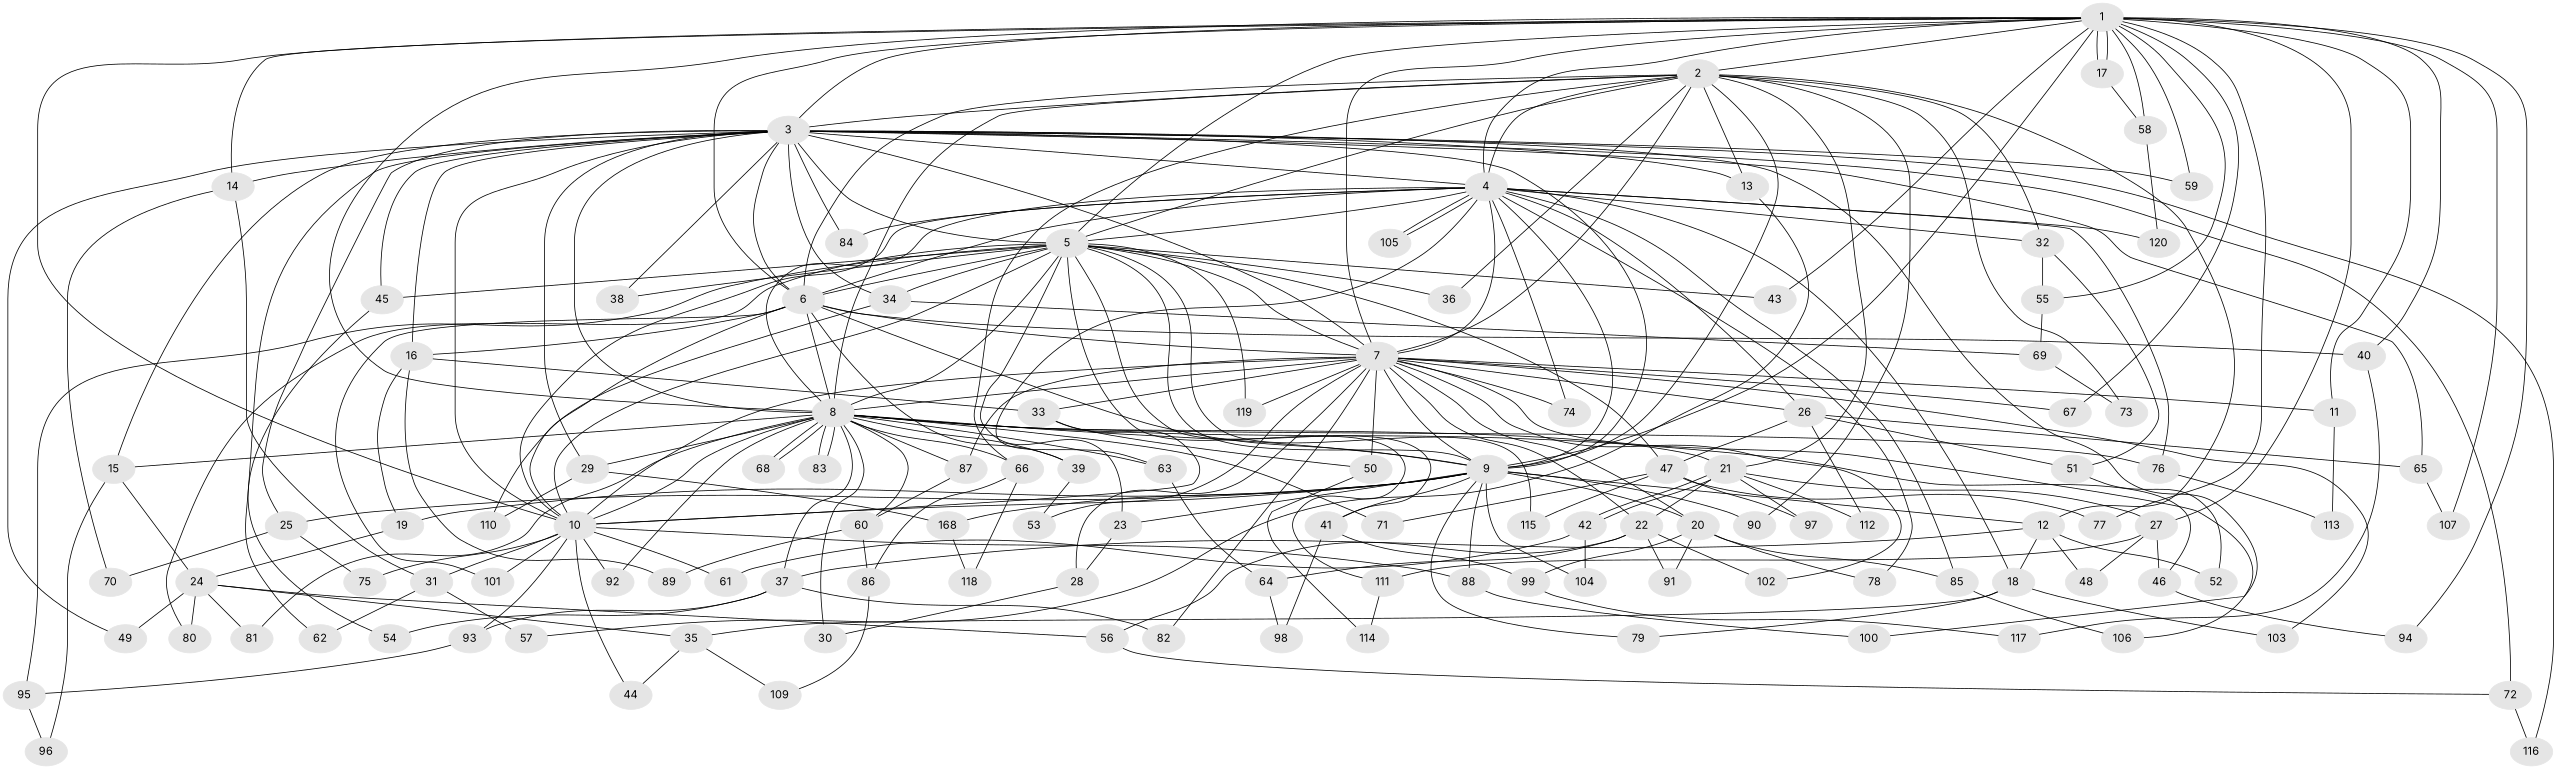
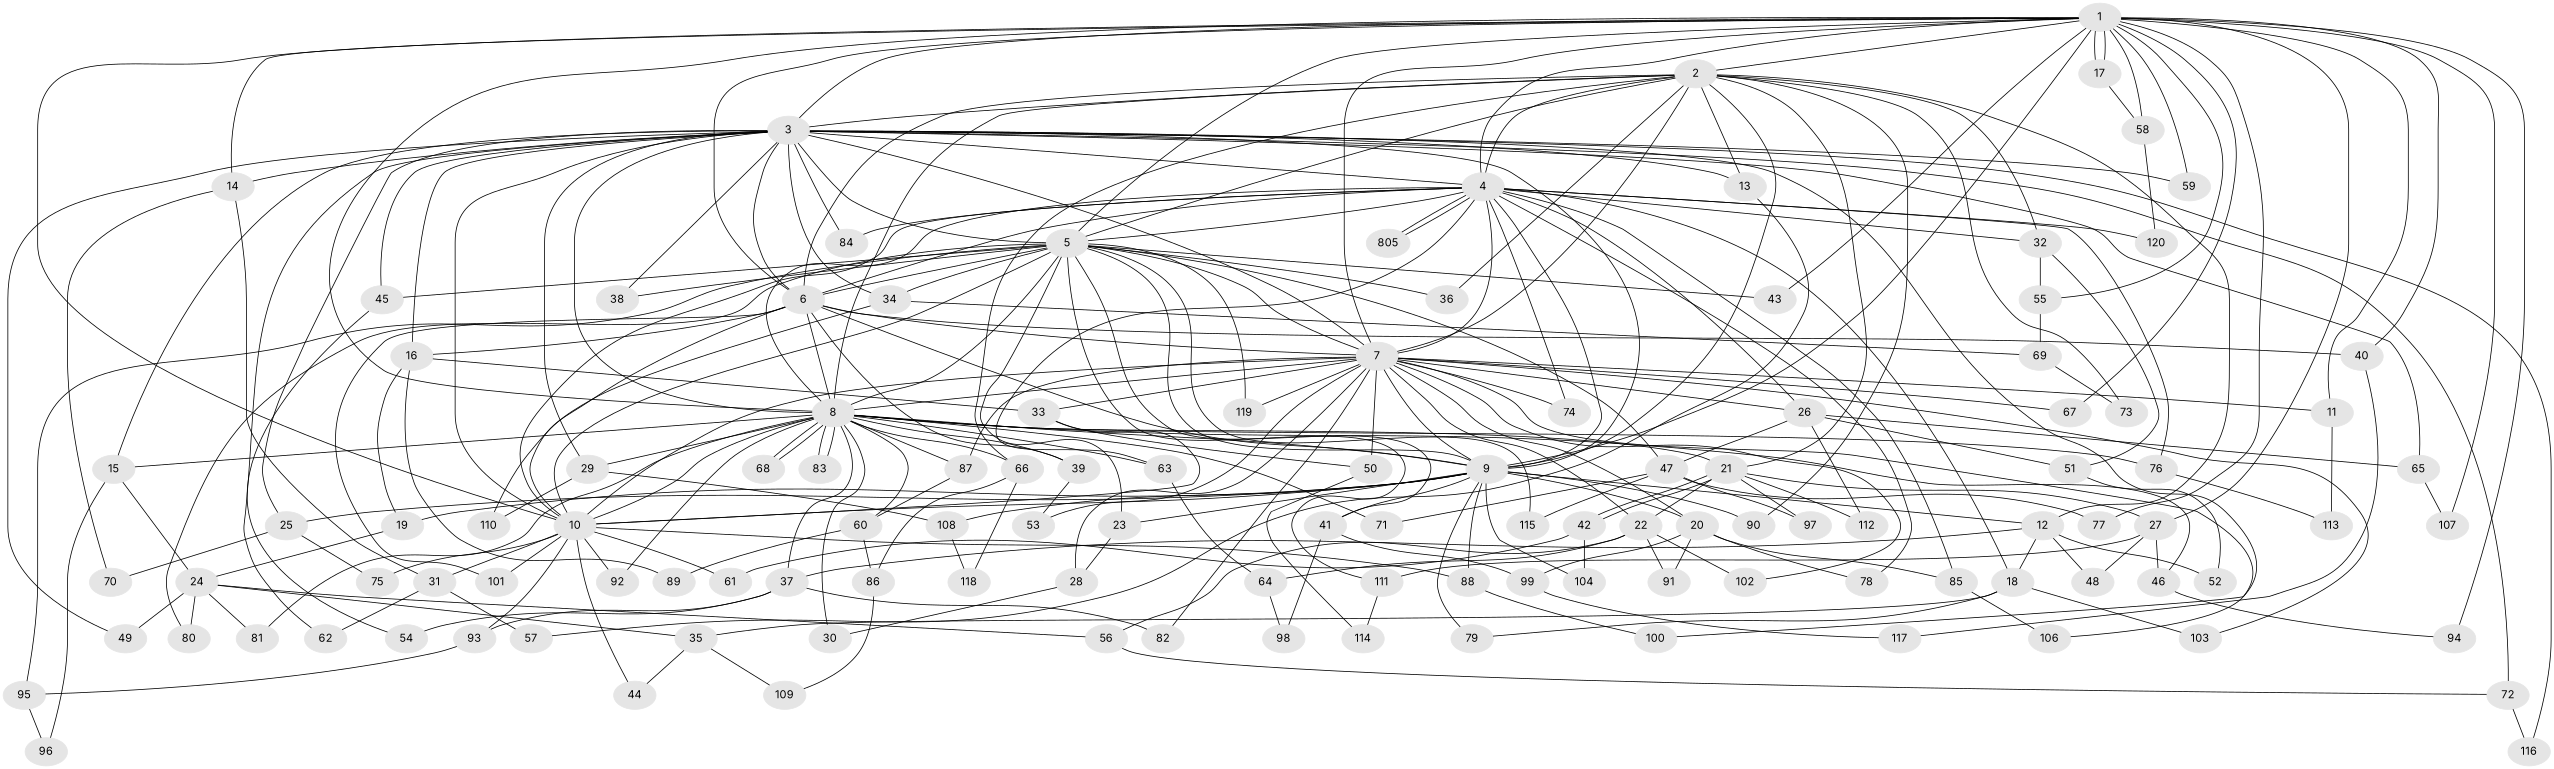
node "105": label "105" -> "805"
node "168": label "168" -> "108"
